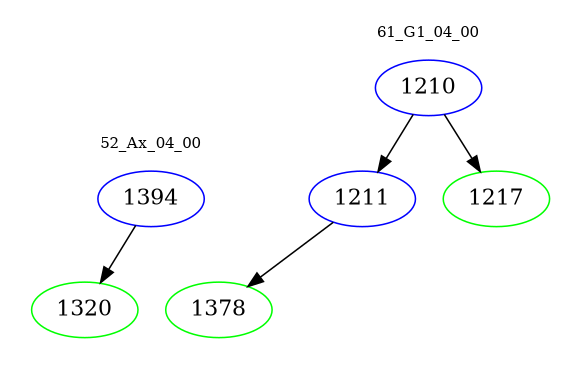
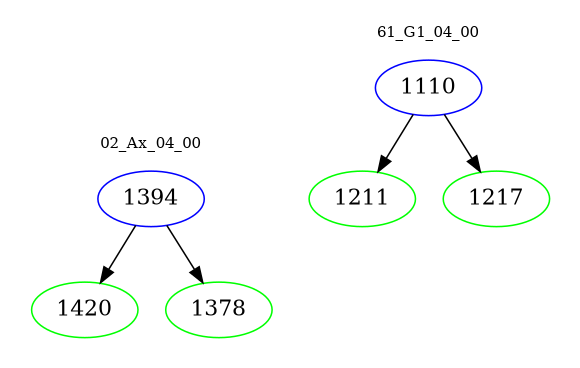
node "1210": label "1210" -> "1110"
cluster "52_Ax_04_00": label "52_Ax_04_00" -> "02_Ax_04_00"
node "1211": color blue -> green
edge "1211" -> "1378": now "1394" -> "1378"
node "1320": label "1320" -> "1420"
